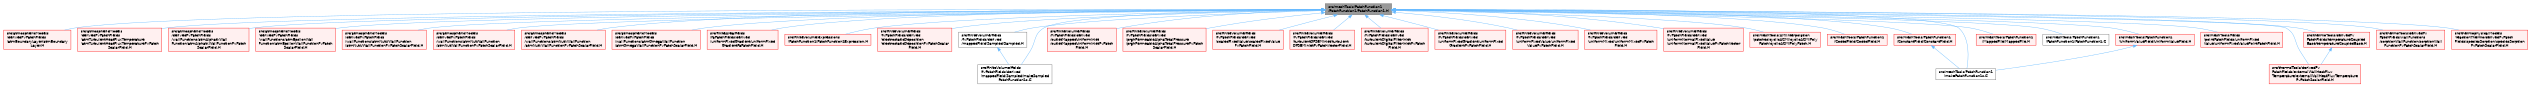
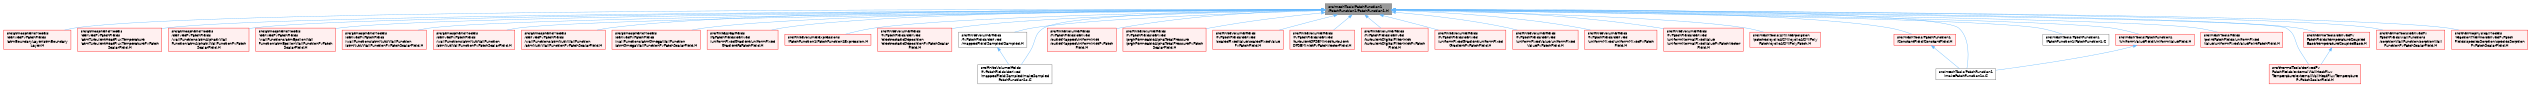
node "src/meshTools/PatchFunction1 /CodedField/CodedField.H": removed
node "src/meshTools/PatchFunction1 /MappedFile/MappedFile.H": removed
